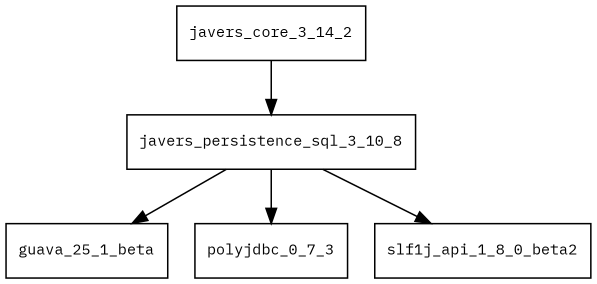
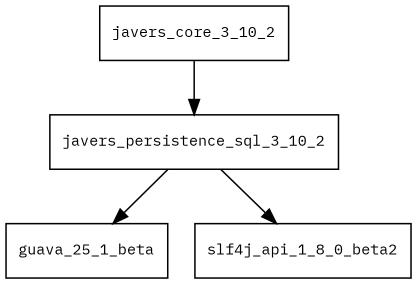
node "javers_core_3_14_2": label "javers_core_3_14_2" -> "javers_core_3_10_2"
node "javers_persistence_sql_3_10_8": label "javers_persistence_sql_3_10_8" -> "javers_persistence_sql_3_10_2"
node "polyjdbc_0_7_3": removed
node "slf1j_api_1_8_0_beta2": label "slf1j_api_1_8_0_beta2" -> "slf4j_api_1_8_0_beta2"
